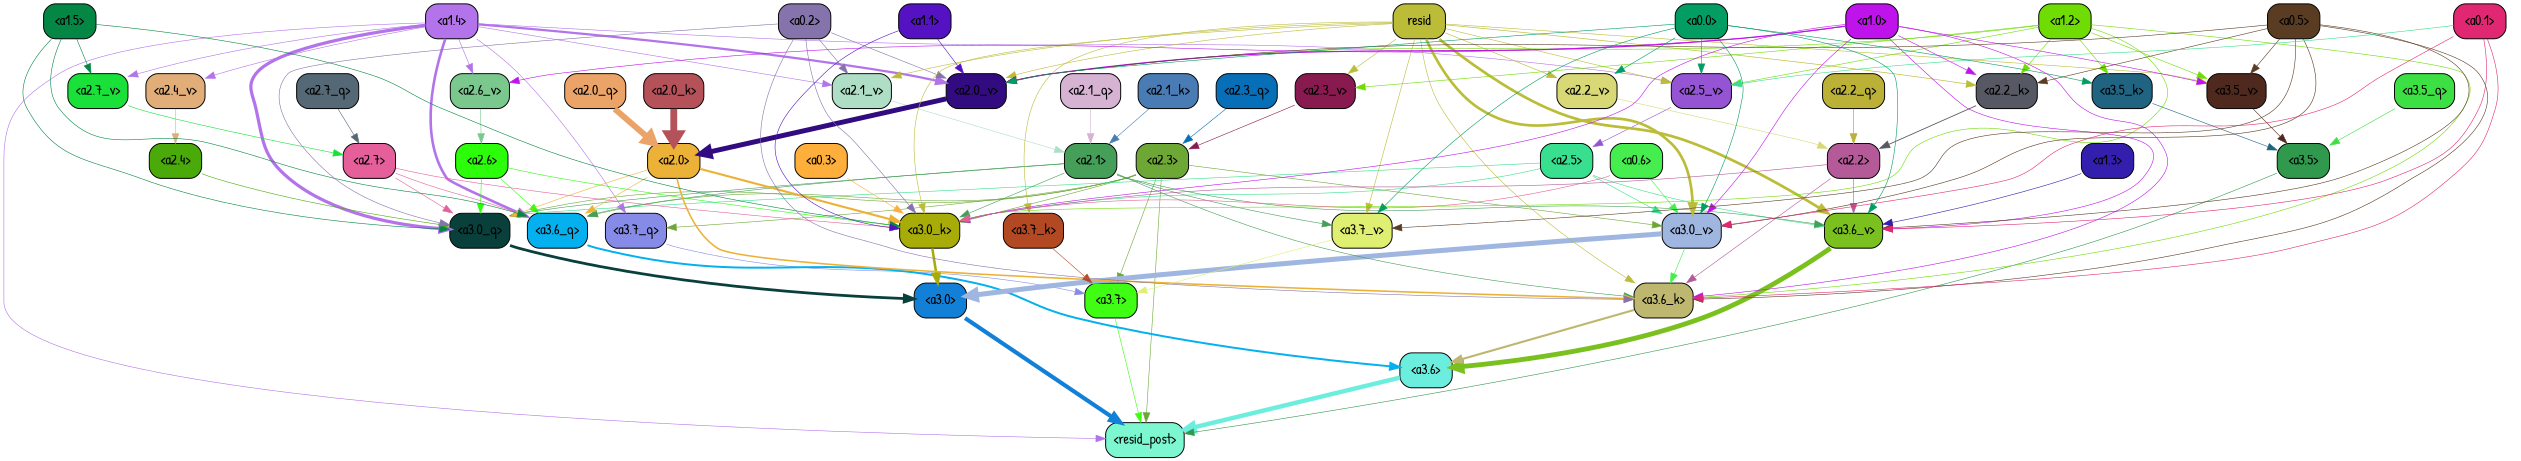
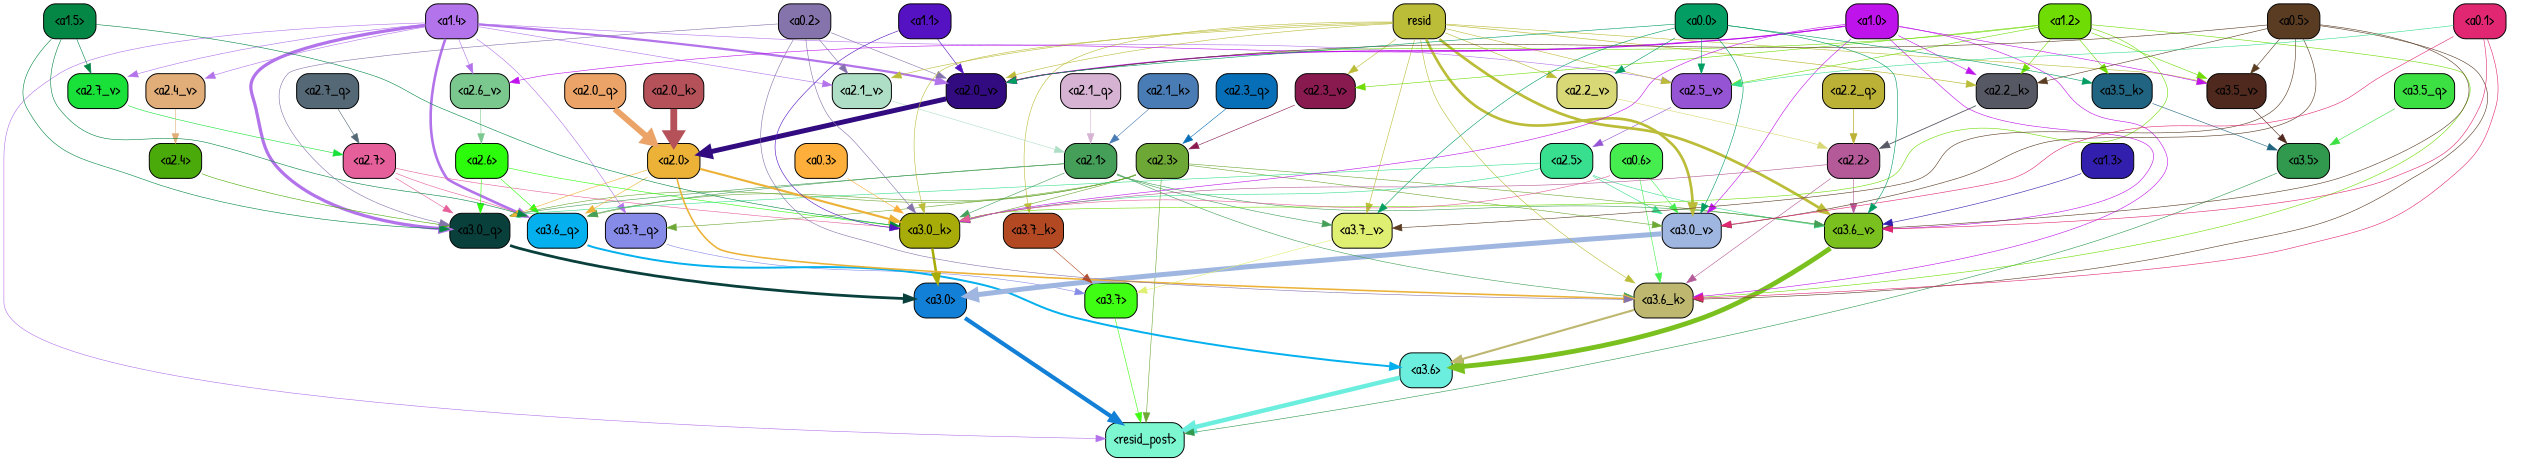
edge "<a2.3>" -> "<a3.7>": now "<a2.3>" -> "<a3.6_v>"
edge "<a3.0_v>" -> "<a3.6_k>": now "<a0.6>" -> "<a3.6_k>"
